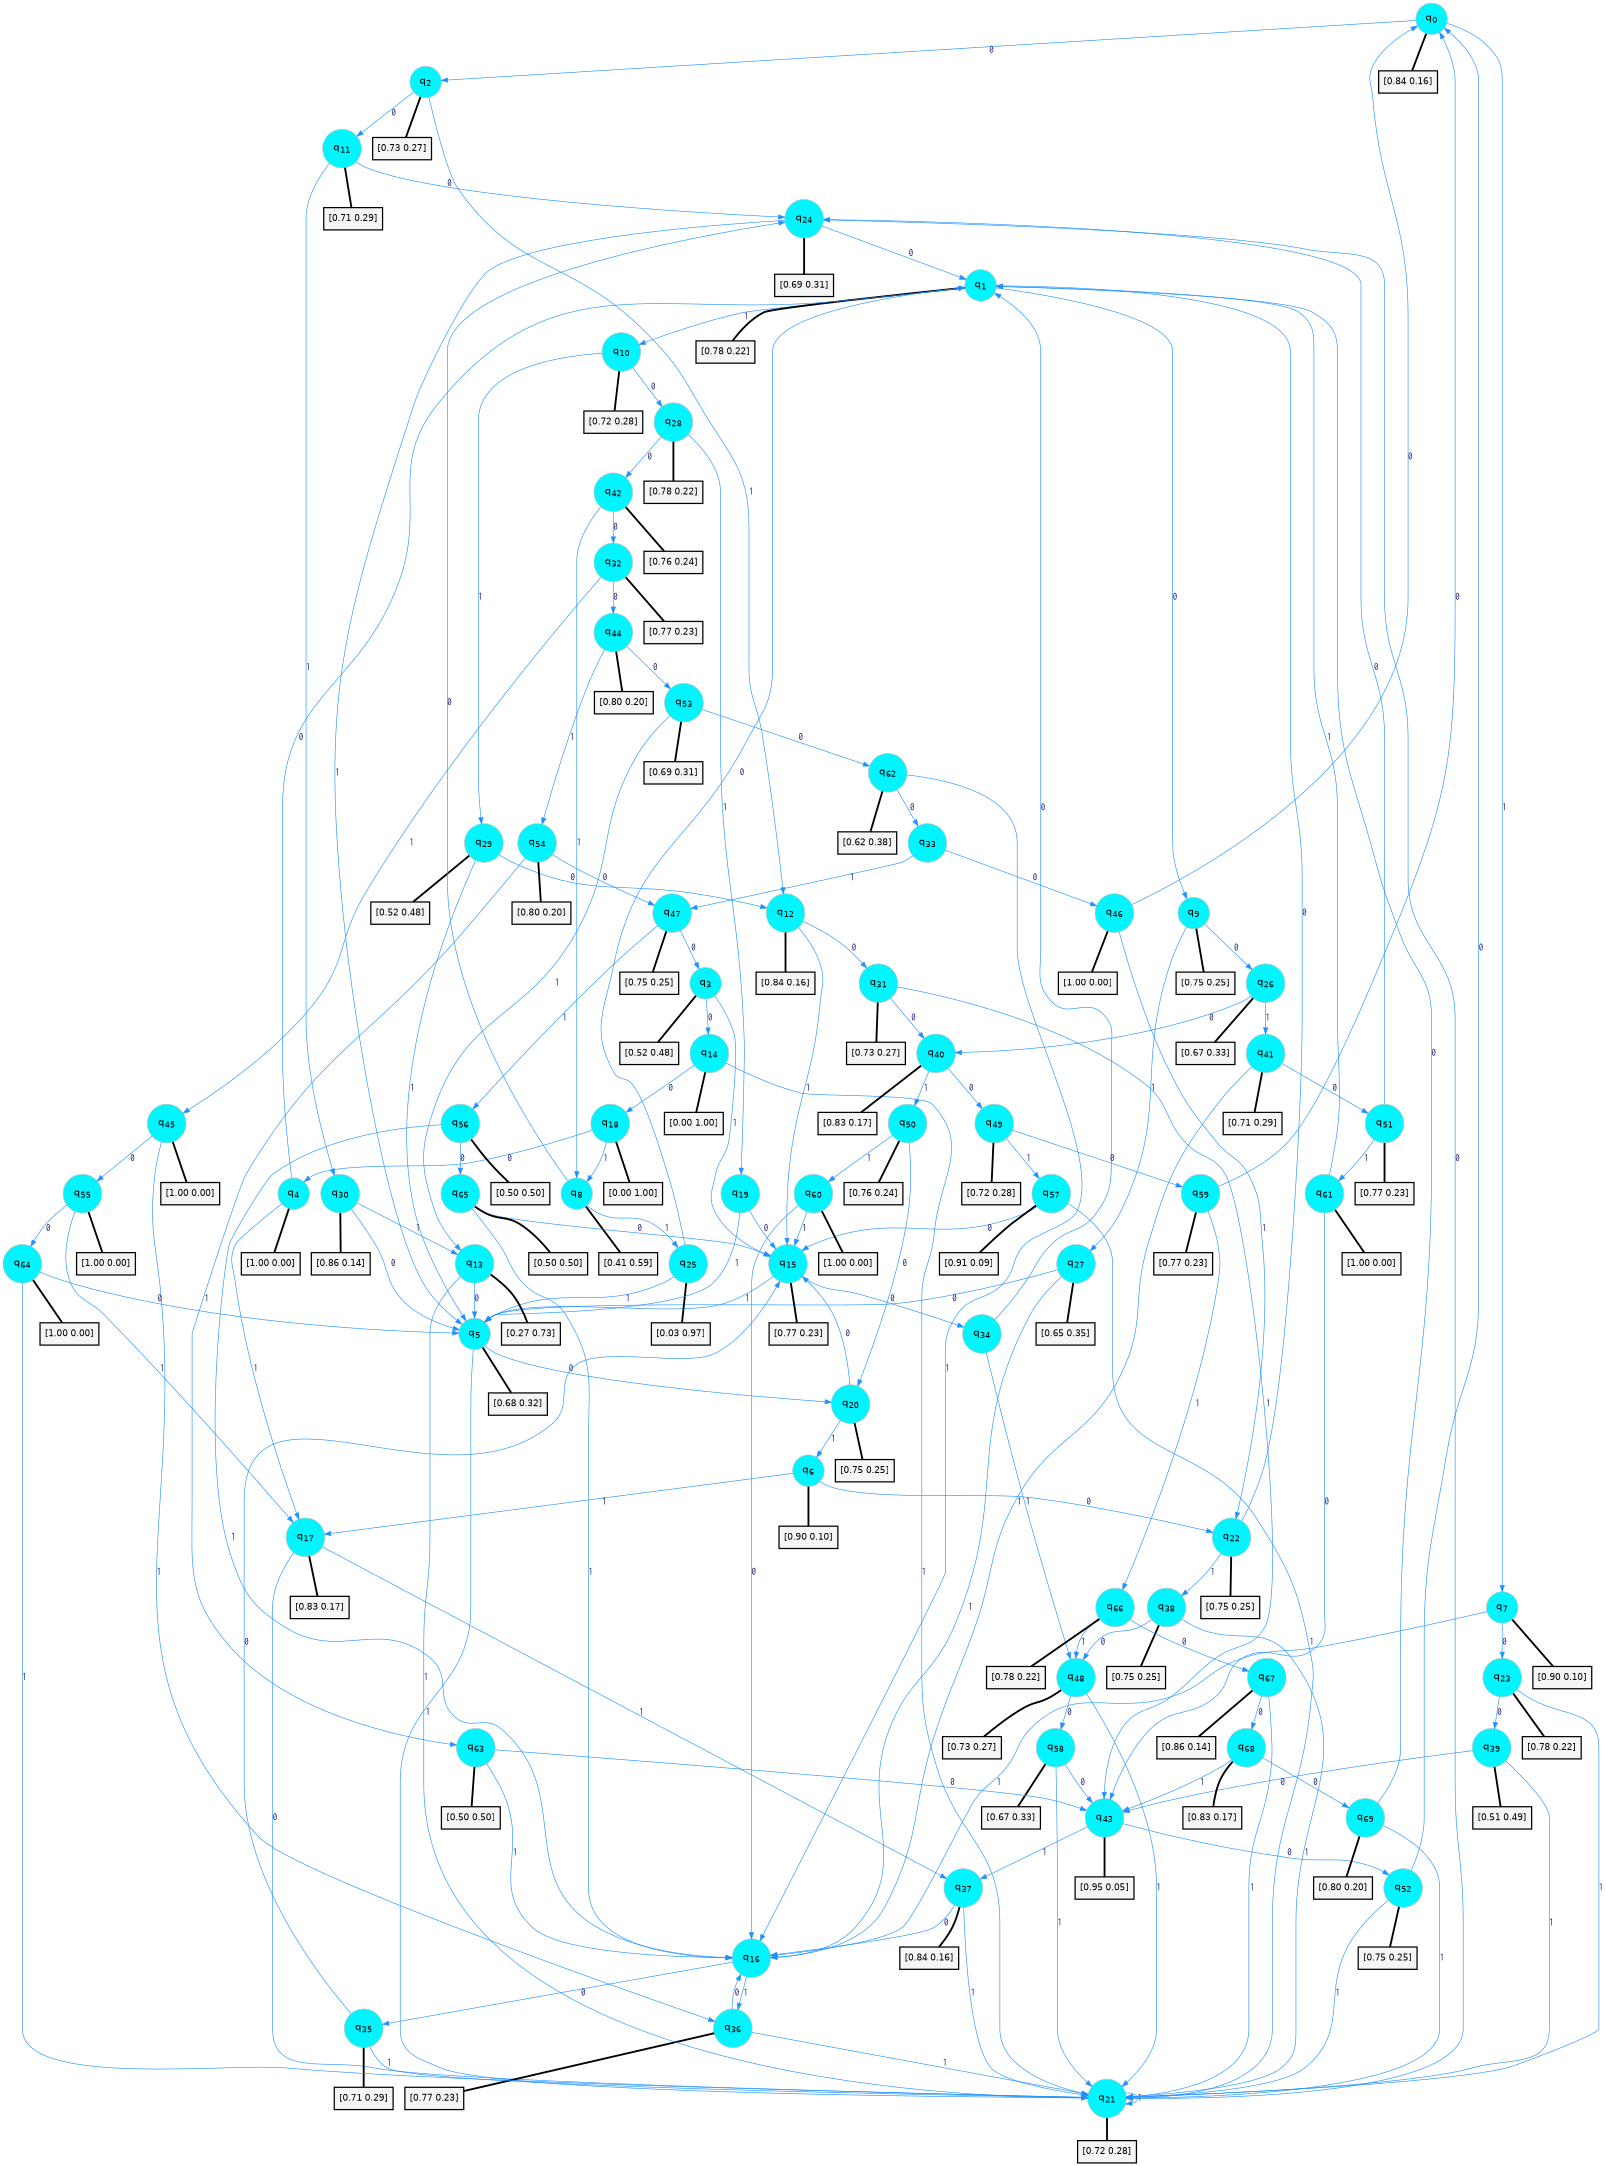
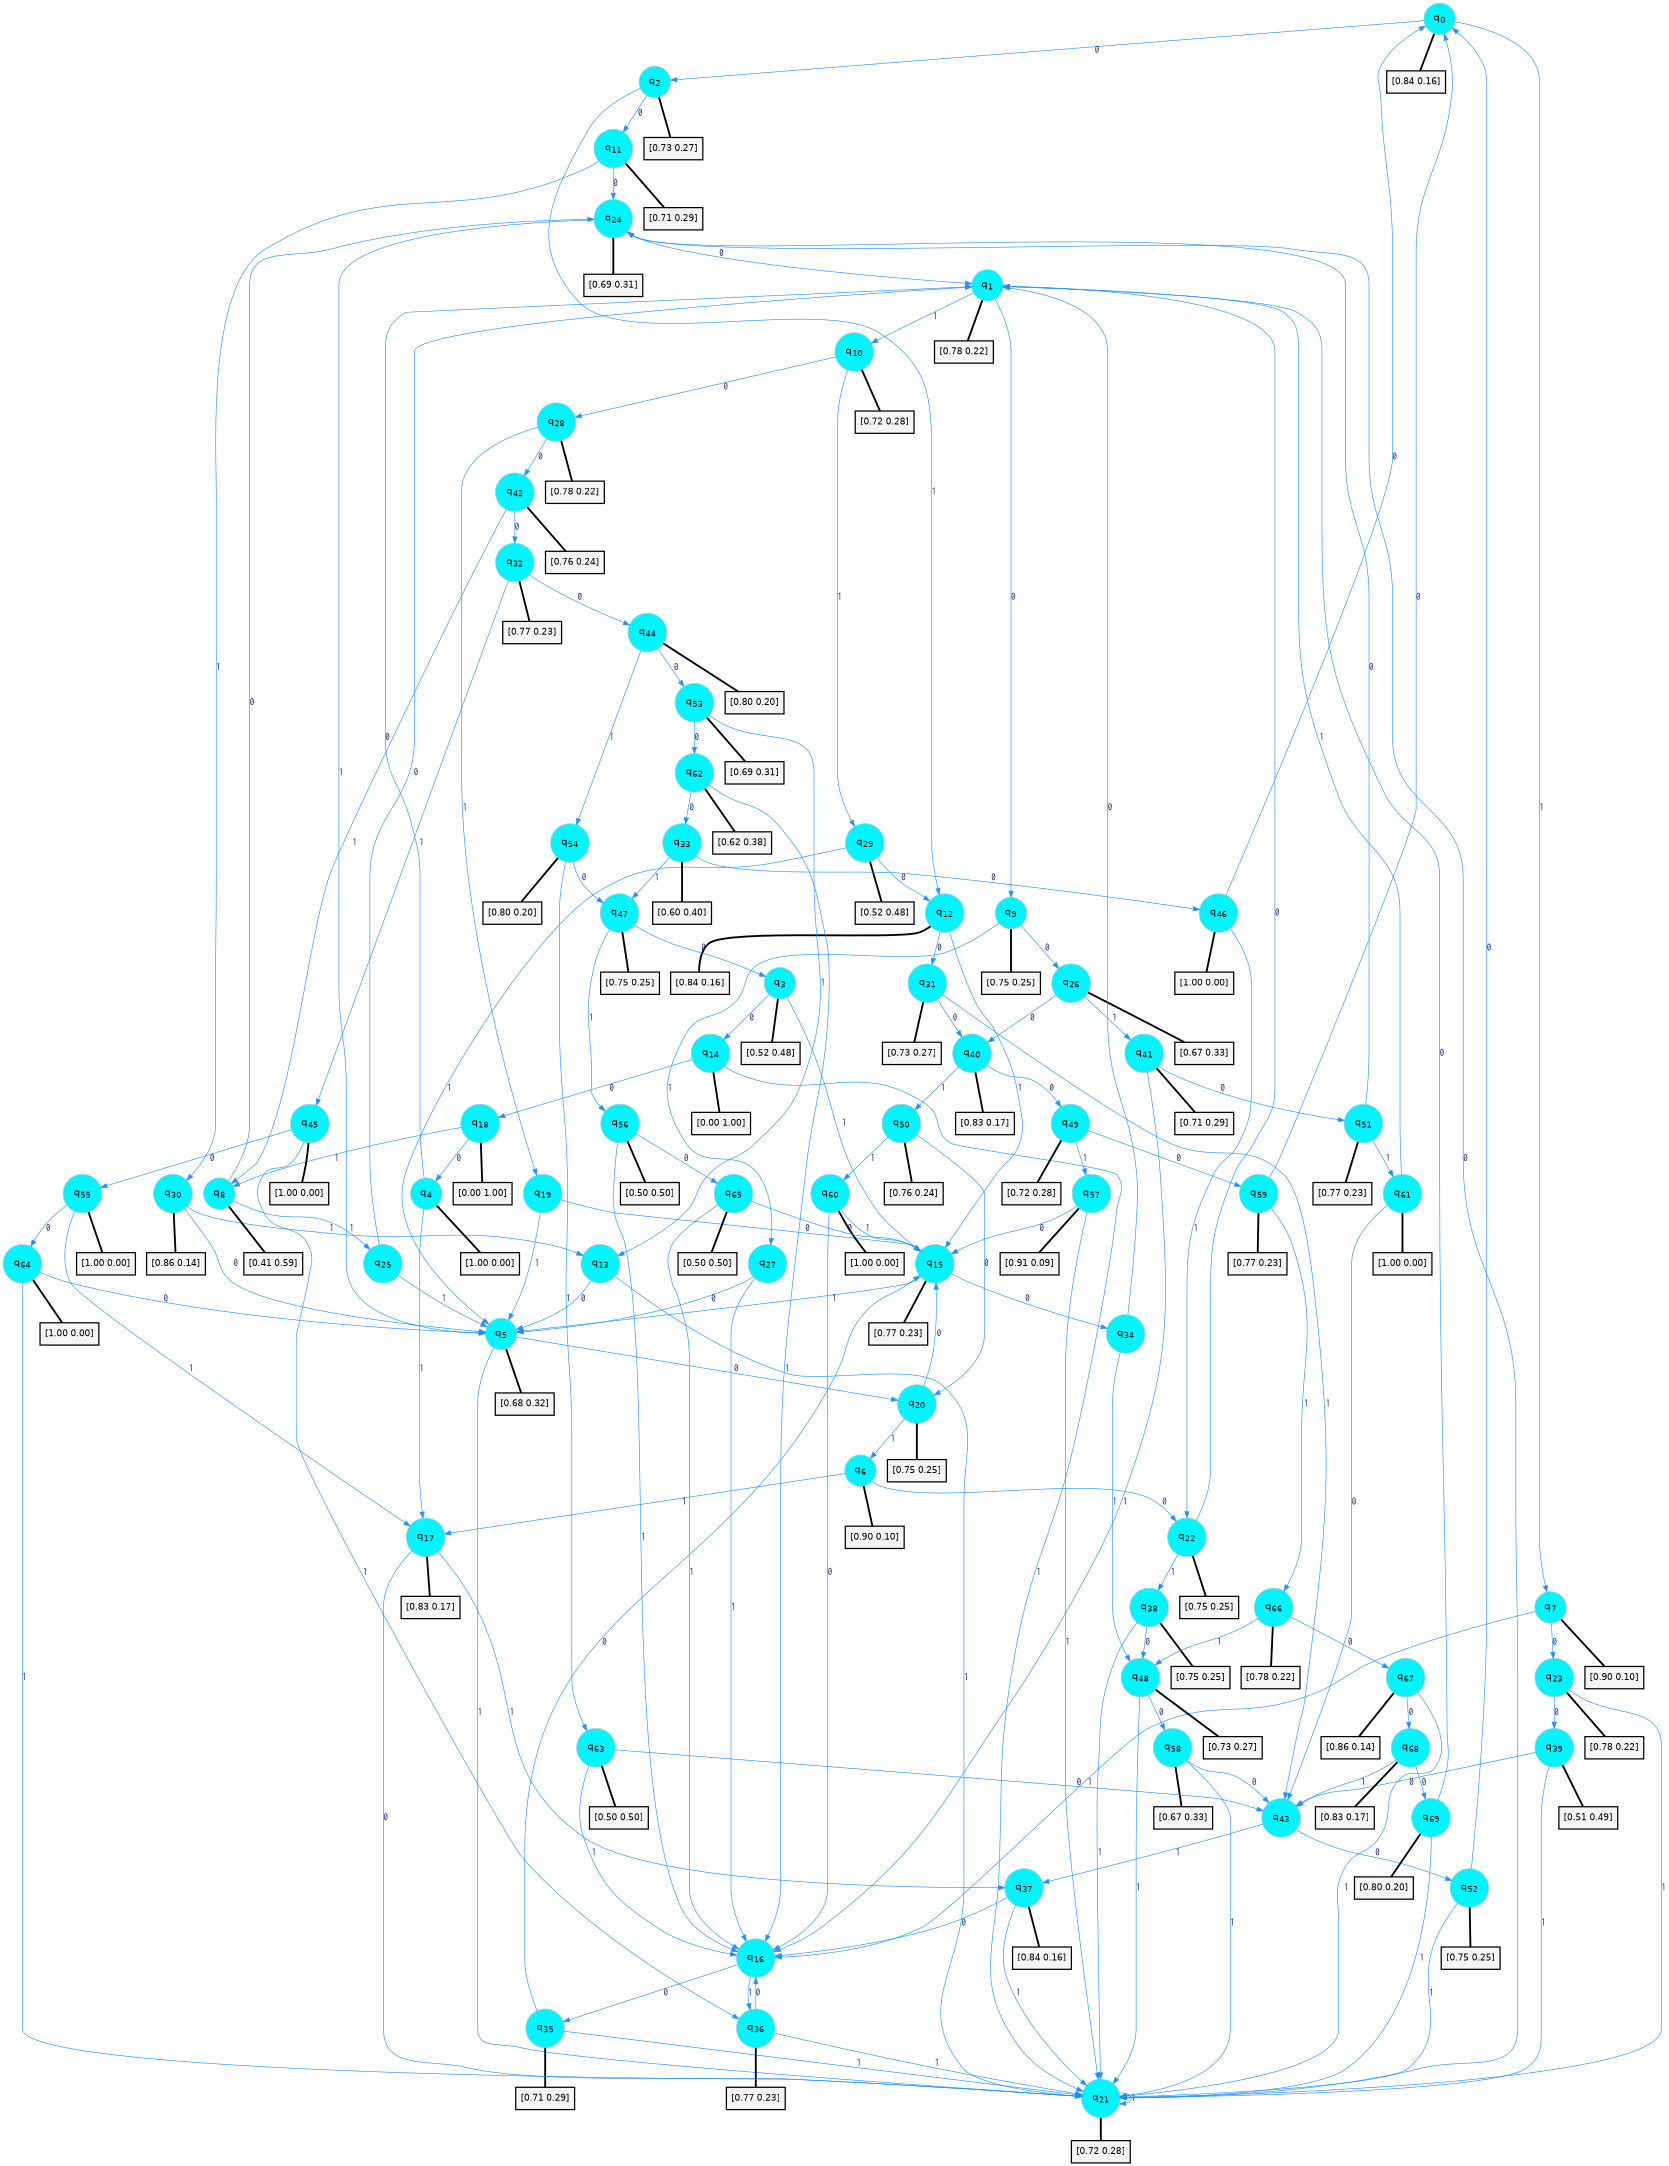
node "[0.60 0.40]": added
node "[0.27 0.73]": removed
node "[0.03 0.97]": removed
node "[0.65 0.35]": removed
node "[0.95 0.05]": removed
